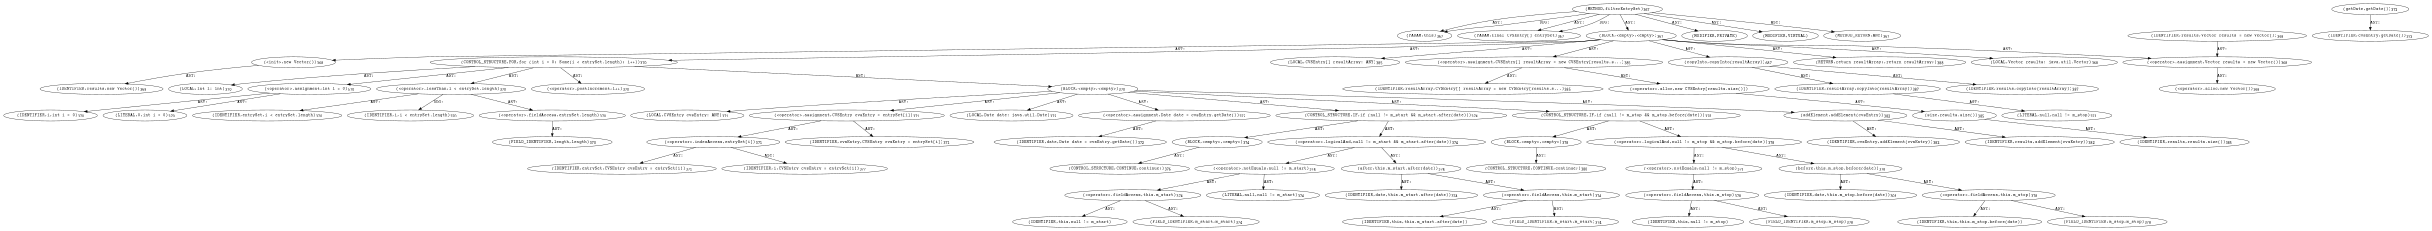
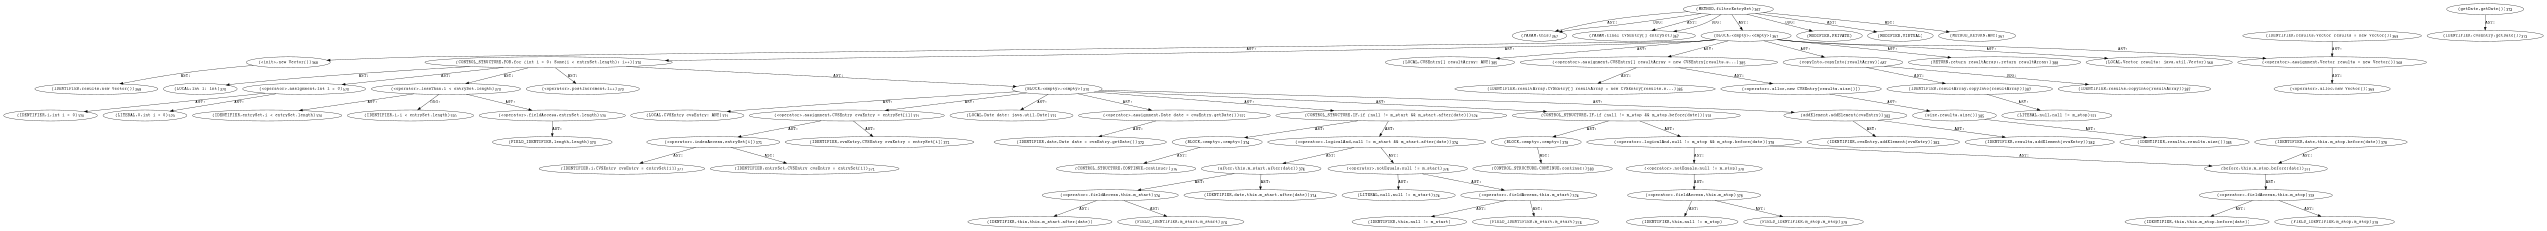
edge "(METHOD,filterEntrySet)" -> "(MODIFIER,PRIVATE)": label "AST: " -> "DDG: "
edge "(copyInto,copyInto(resultArray))" -> "(IDENTIFIER,results,copyInto(resultArray))": label "AST: " -> "DDG: "
edge "(before,this.m_stop.before(date))" -> "(IDENTIFIER,date,this.m_stop.before(date))": reversed
node "(IDENTIFIER,date,this.m_stop.before(date))": text "308" -> "378"
